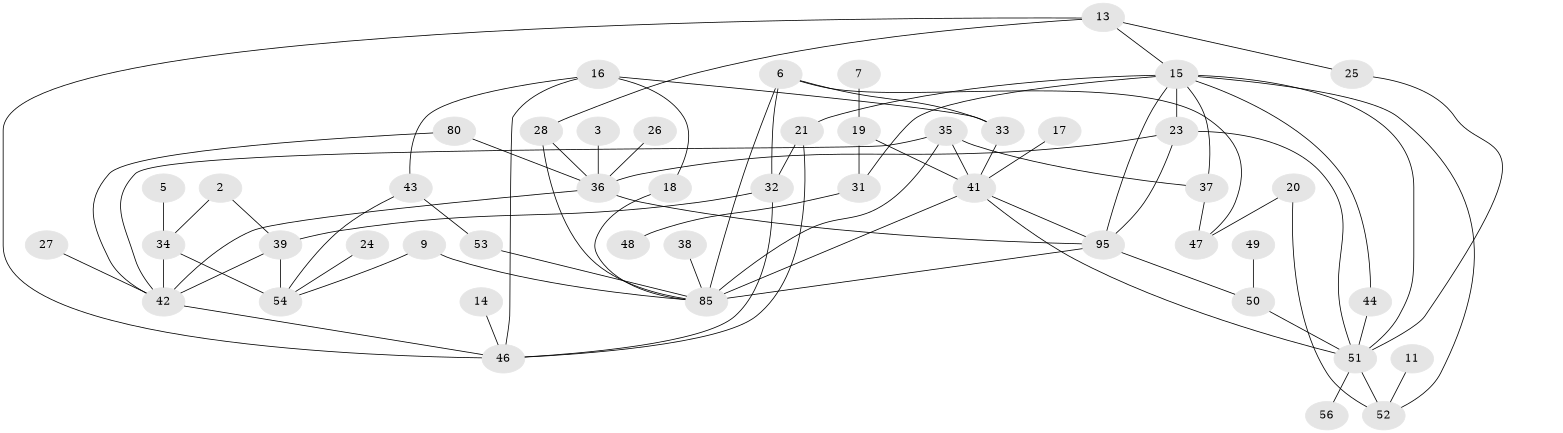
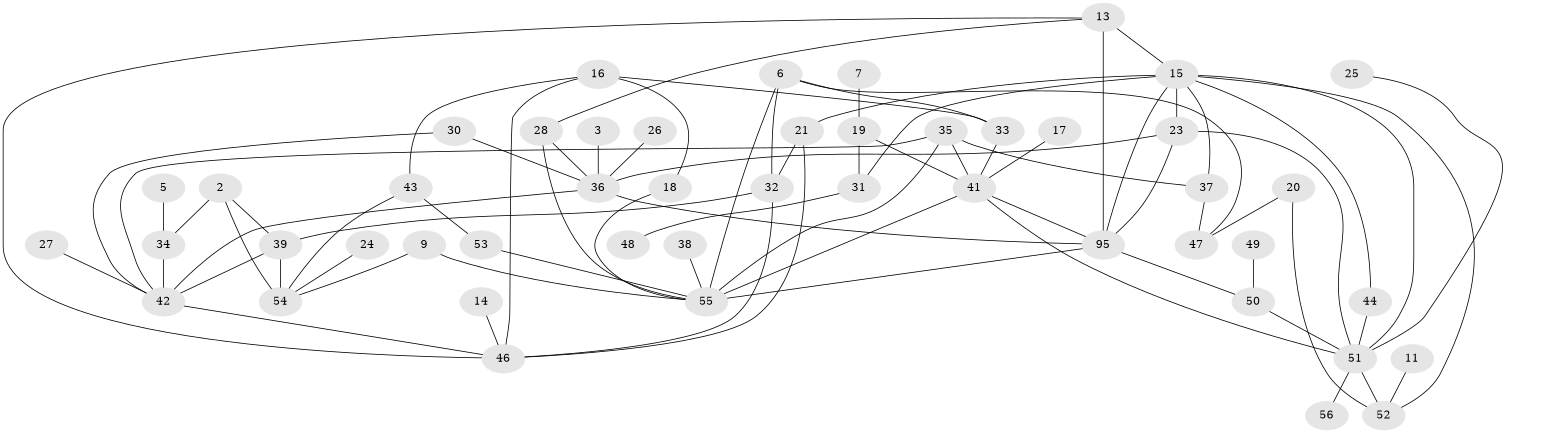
edge "13" -- "25": now "13" -- "95"
node "80": label "80" -> "30"
edge "34" -- "54": now "2" -- "54"
node "85": label "85" -> "55"
